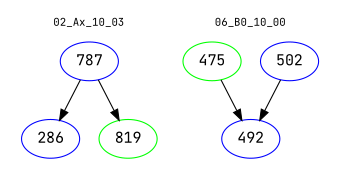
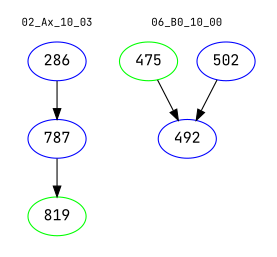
edge "787" -> "286": reversed
